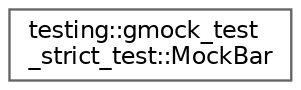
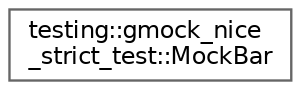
node "testing::gmock_test _strict_test::MockBar": label "testing::gmock_test _strict_test::MockBar" -> "testing::gmock_nice _strict_test::MockBar"
